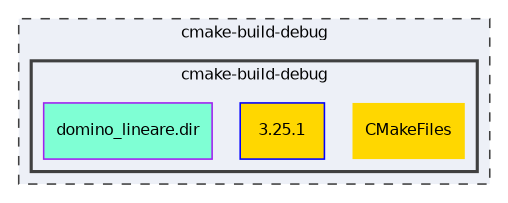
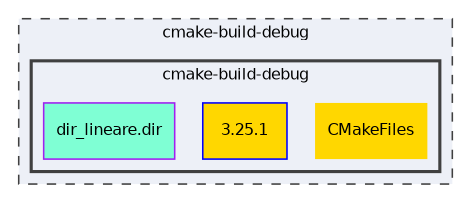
node "domino_lineare.dir": label "domino_lineare.dir" -> "dir_lineare.dir"
